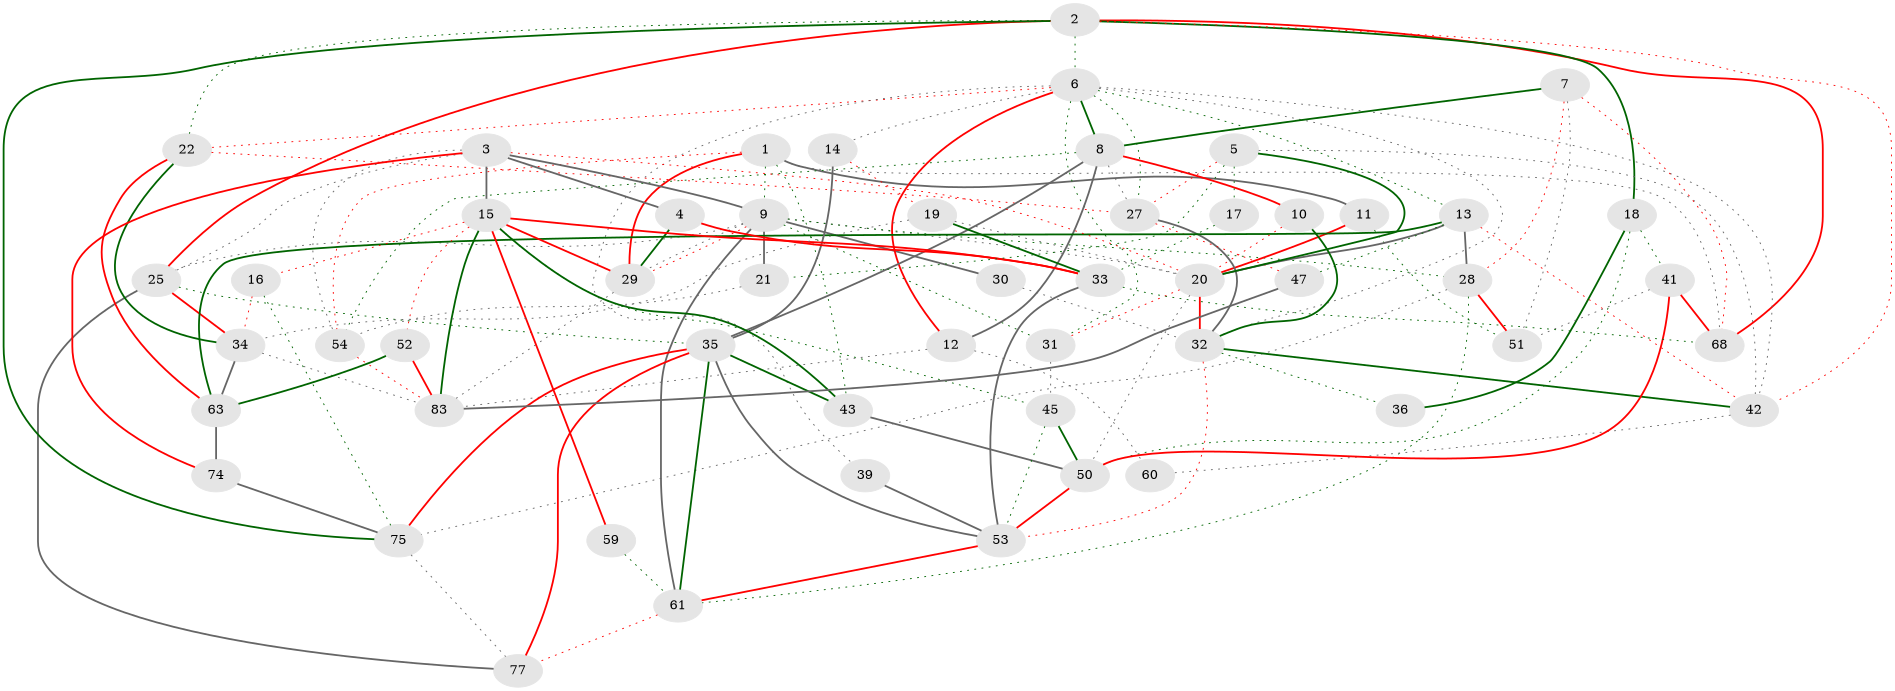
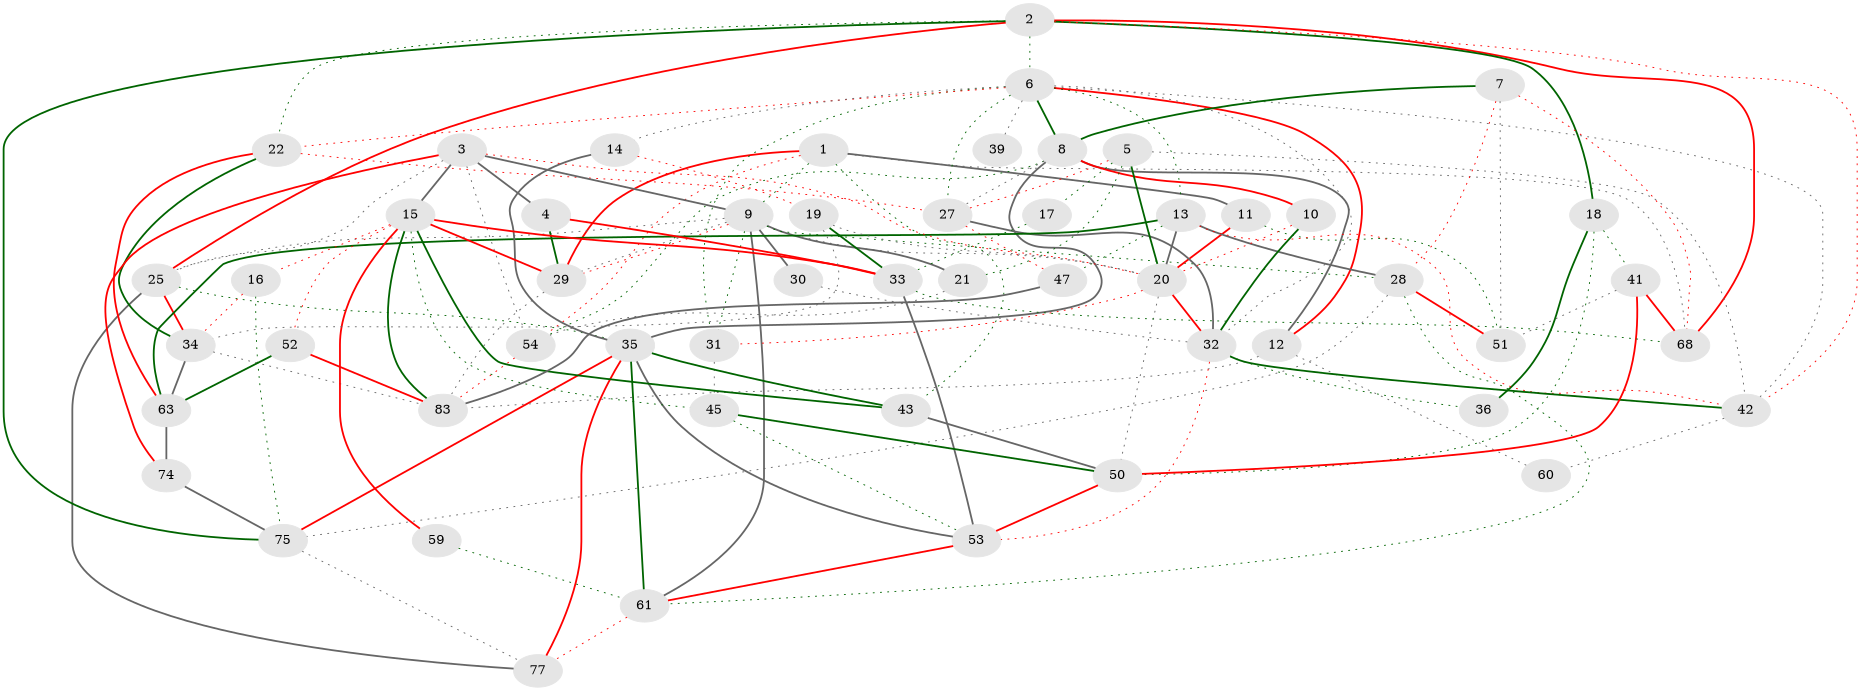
edge "39" -- "53": removed
